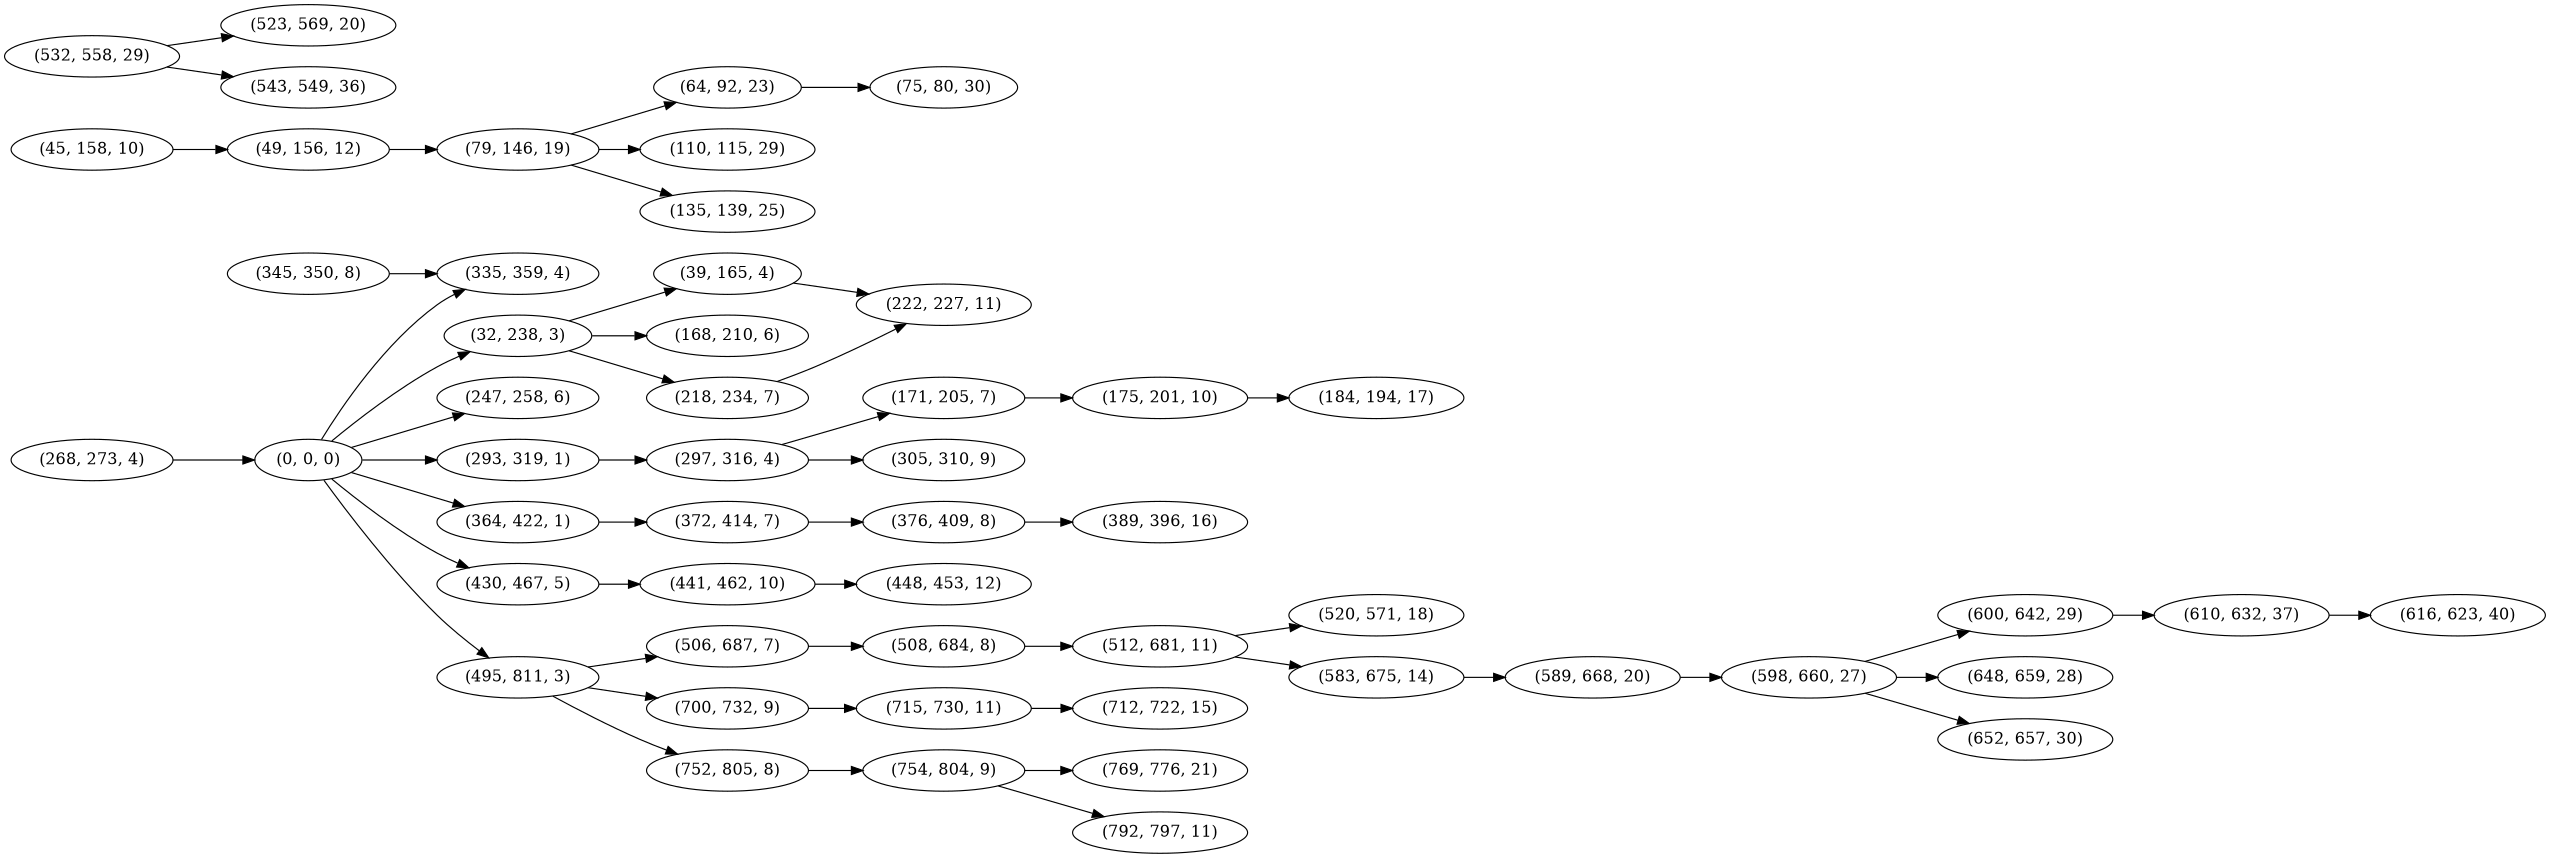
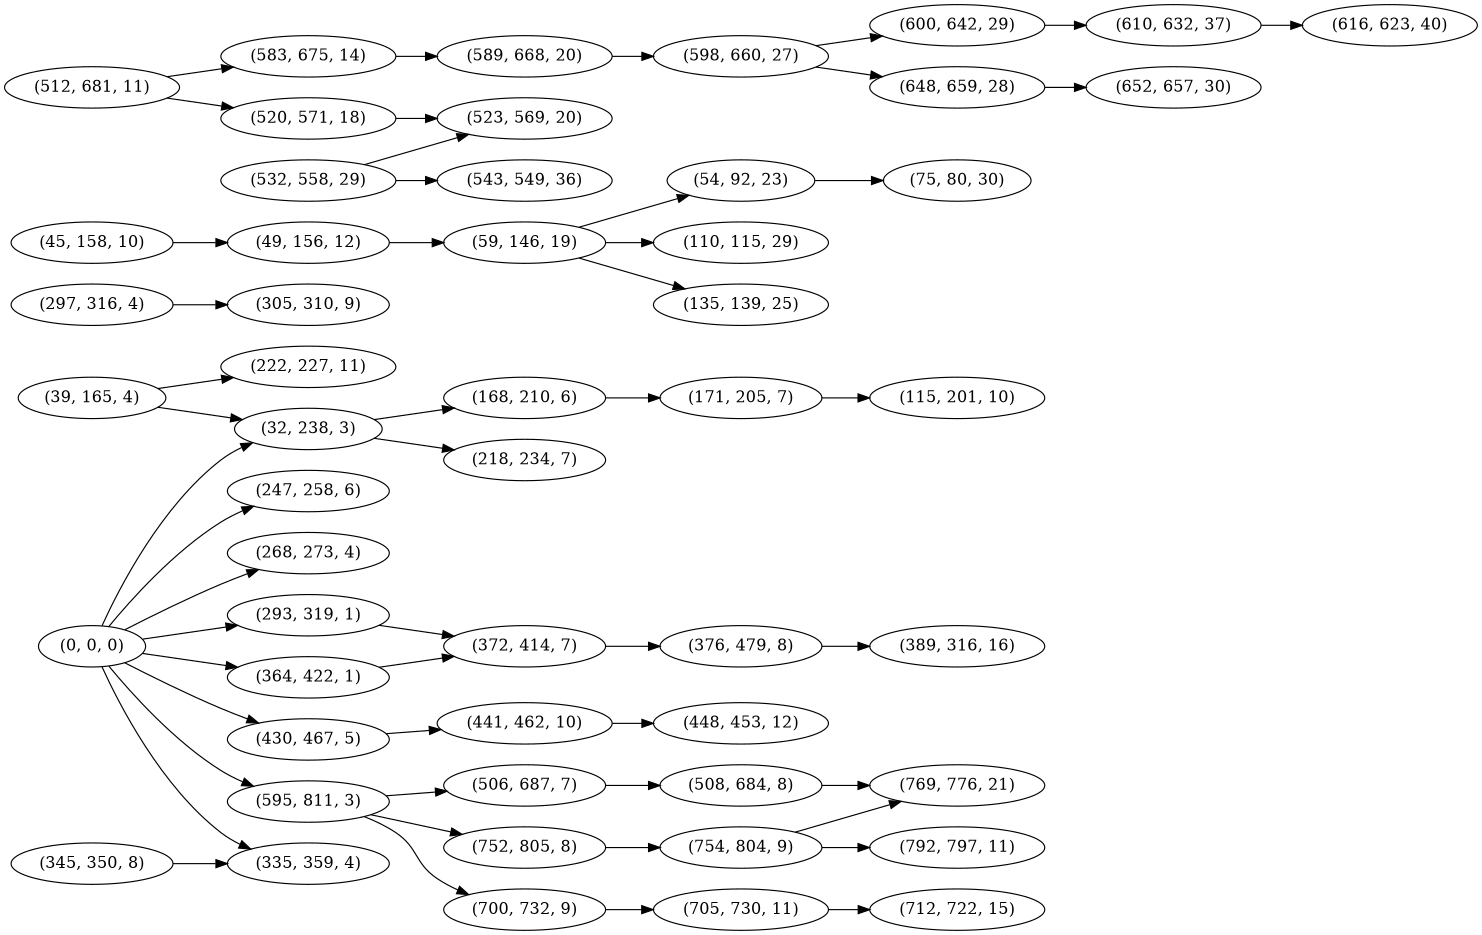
node "(64, 92, 23)": label "(64, 92, 23)" -> "(54, 92, 23)"
edge "(520, 571, 18)" -> "(523, 569, 20)": added
node "(79, 146, 19)": label "(79, 146, 19)" -> "(59, 146, 19)"
edge "(32, 238, 3)" -> "(39, 165, 4)": reversed
edge "(218, 234, 7)" -> "(222, 227, 11)": removed
node "(175, 201, 10)": label "(175, 201, 10)" -> "(115, 201, 10)"
node "(184, 194, 17)": removed
edge "(297, 316, 4)" -> "(171, 205, 7)": now "(168, 210, 6)" -> "(171, 205, 7)"
edge "(268, 273, 4)" -> "(0, 0, 0)": reversed
edge "(293, 319, 1)" -> "(297, 316, 4)": now "(293, 319, 1)" -> "(372, 414, 7)"
node "(376, 409, 8)": label "(376, 409, 8)" -> "(376, 479, 8)"
node "(389, 396, 16)": label "(389, 396, 16)" -> "(389, 316, 16)"
edge "(508, 684, 8)" -> "(512, 681, 11)": now "(508, 684, 8)" -> "(769, 776, 21)"
node "(495, 811, 3)": label "(495, 811, 3)" -> "(595, 811, 3)"
edge "(598, 660, 27)" -> "(652, 657, 30)": now "(648, 659, 28)" -> "(652, 657, 30)"
node "(715, 730, 11)": label "(715, 730, 11)" -> "(705, 730, 11)"
